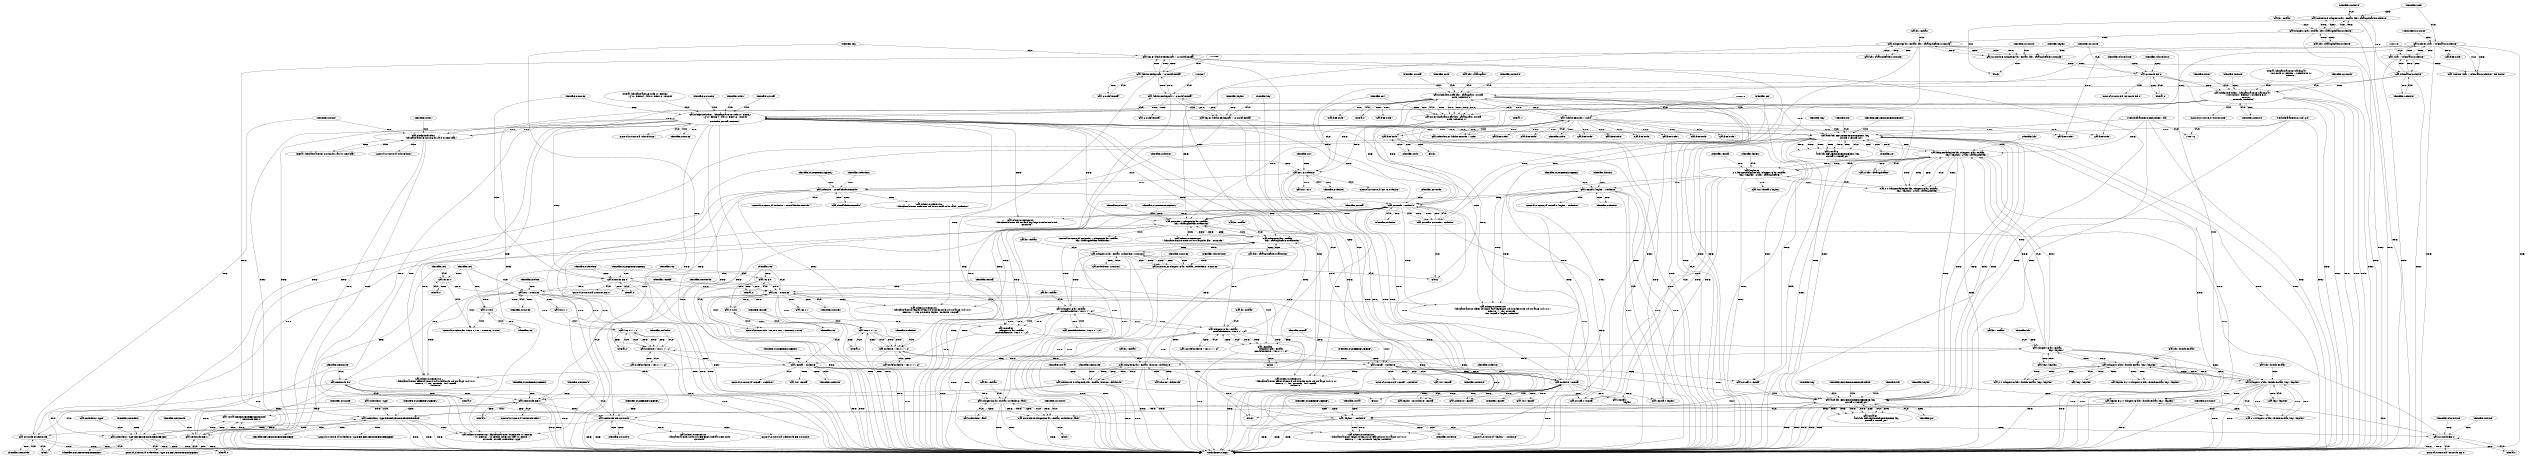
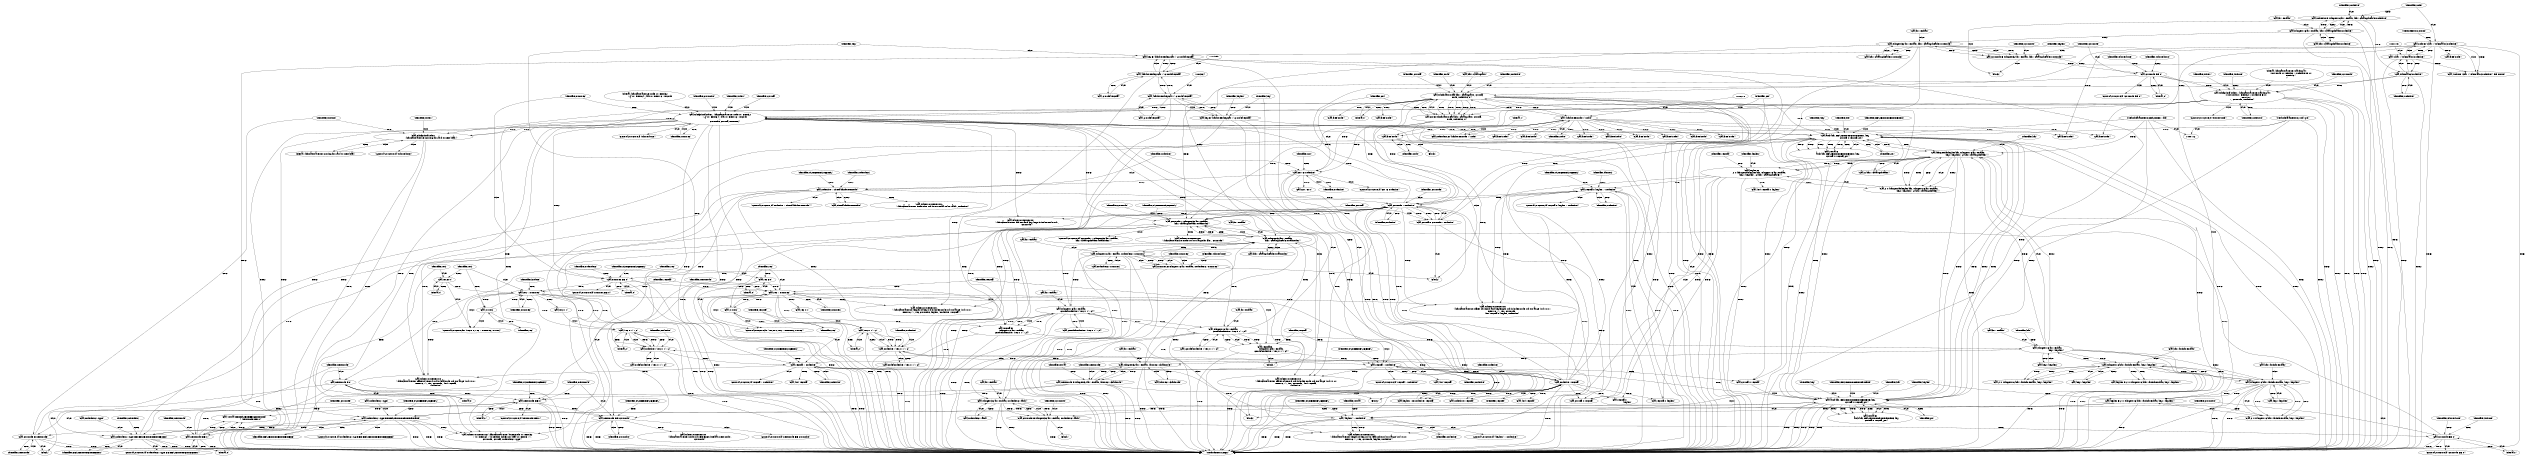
edge "(Call,hfs->catalog_header.nodesize)" -> "(Call,tsk_getu16(fs->endian, hfs->catalog_header.nodesize))": label "DDG: " -> "AST: "
node "(Call,(int) idx_off + keylen)": label "(Call,(int) idx_off + keylen)" -> "(Call,(int) rec_off + keylen)"
edge "(Call,num_rec = tsk_getu16(fs->endian, node_desc->num_rec))" -> "(Call,tsk_getu16(fs->endian, node_desc->num_rec))": label "CFG: " -> "AST: "
